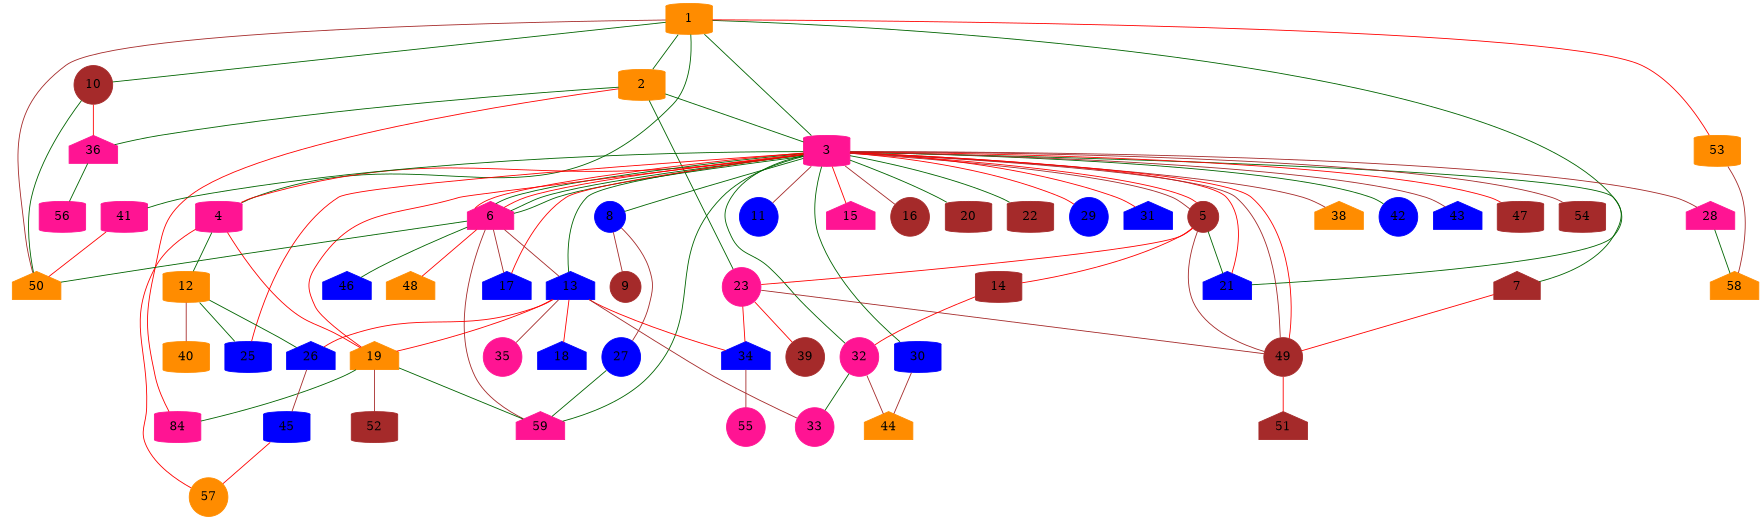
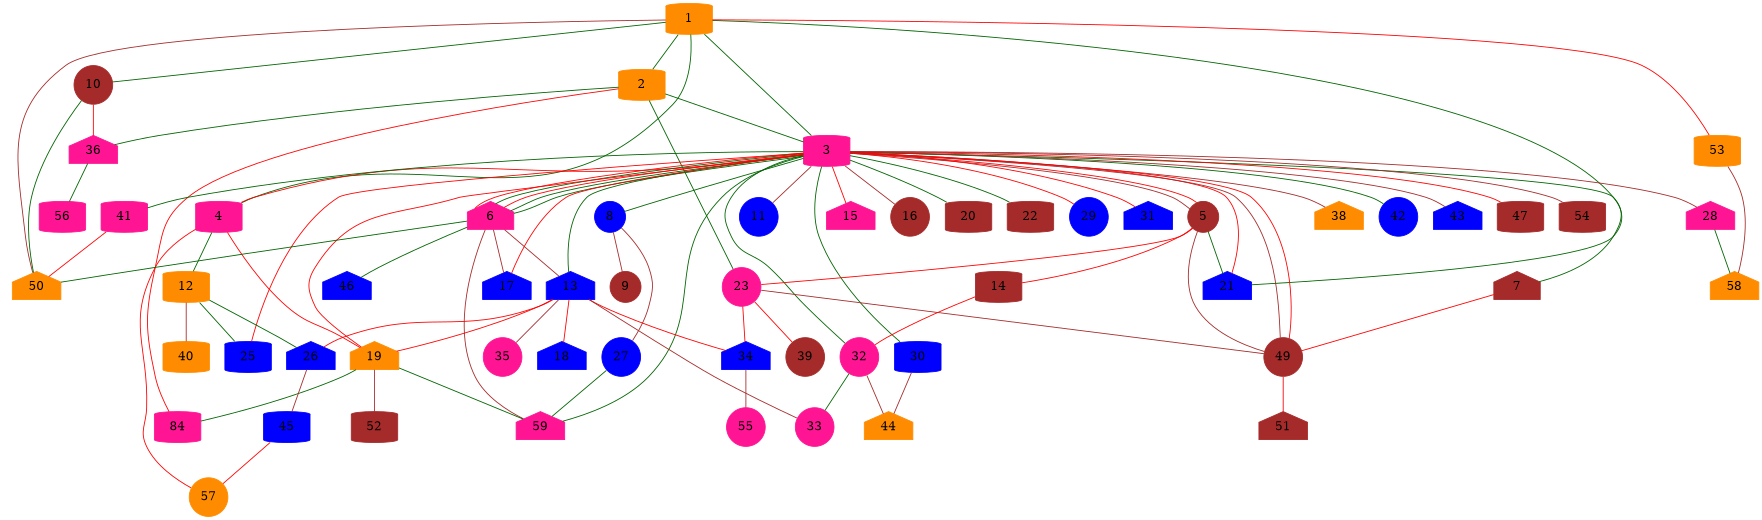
node "48": removed
